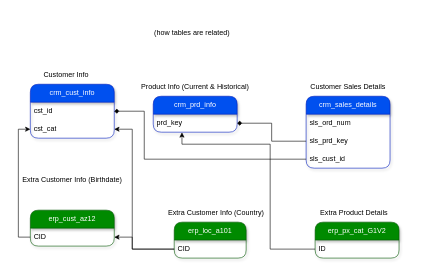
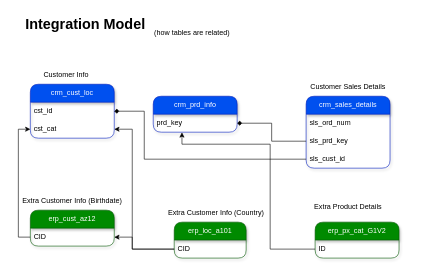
node "Integration Model": added
node "Product Info (Current & Historical)": removed
node "crm_cust_info": label "crm_cust_info" -> "crm_cust_loc"
node "Extra Customer Info (Birthdate)": moved (72, 180) -> (72, 201)
node "Extra Product Details": moved (354, 213) -> (348, 207)
